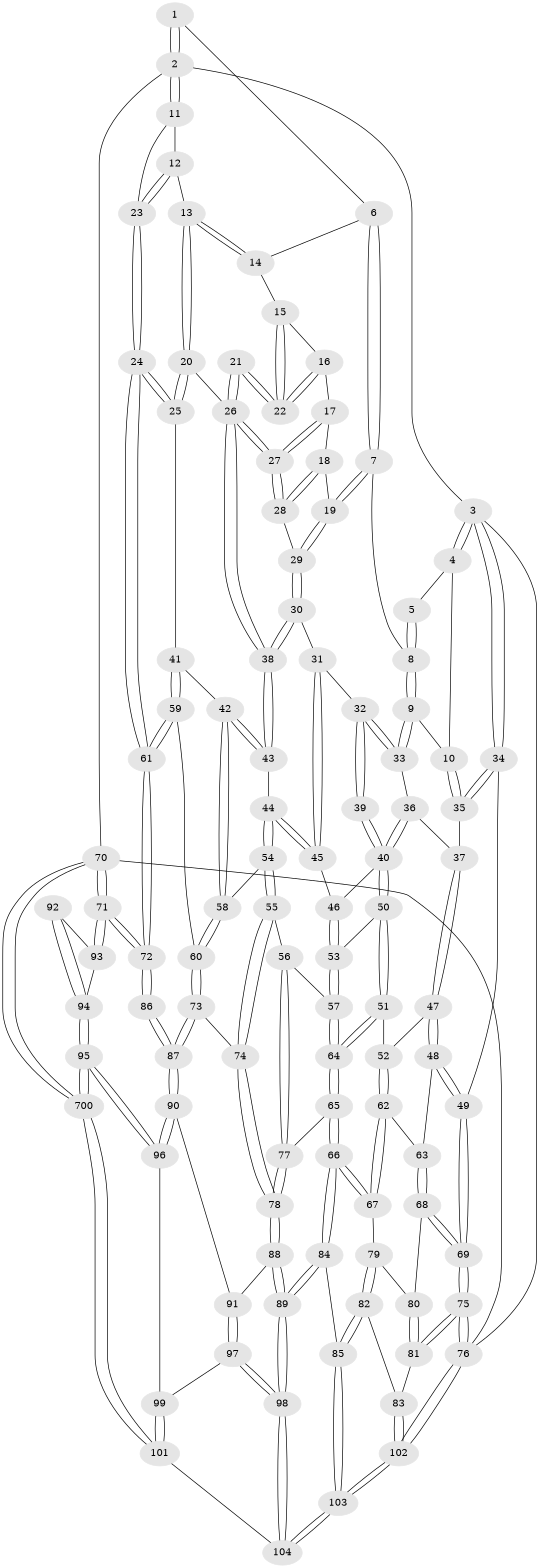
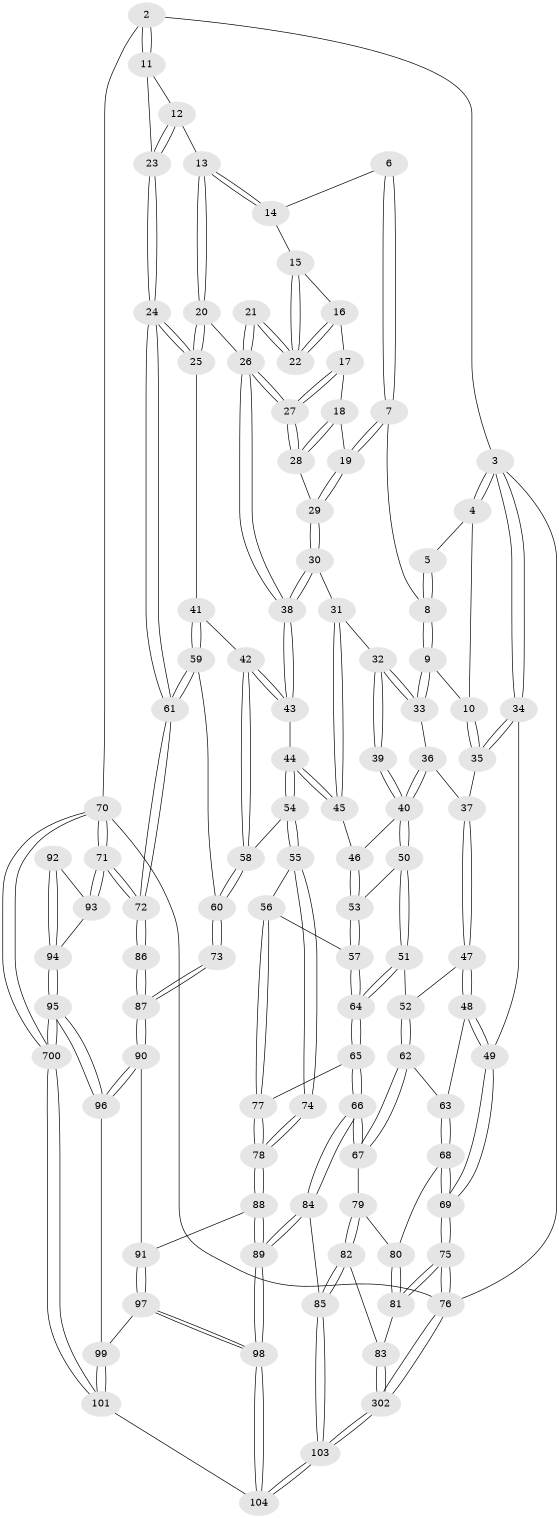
node "1": removed
edge "73" -- "74": removed
node "102": label "102" -> "302"
